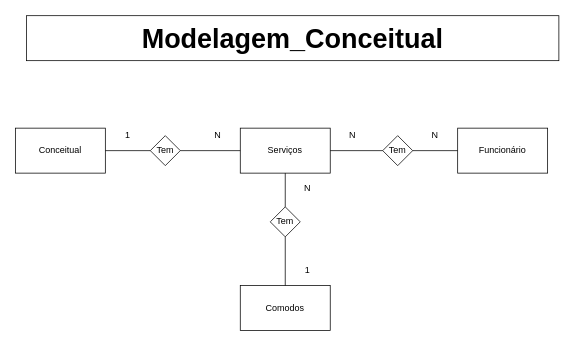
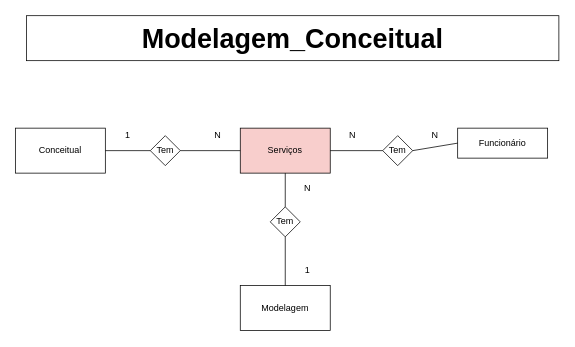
node "Serviços": fillcolor #ffffff -> #f8cecc
node "Funcionário": size 90x45 -> 90x30
node "Comodos": label "Comodos" -> "Modelagem"
